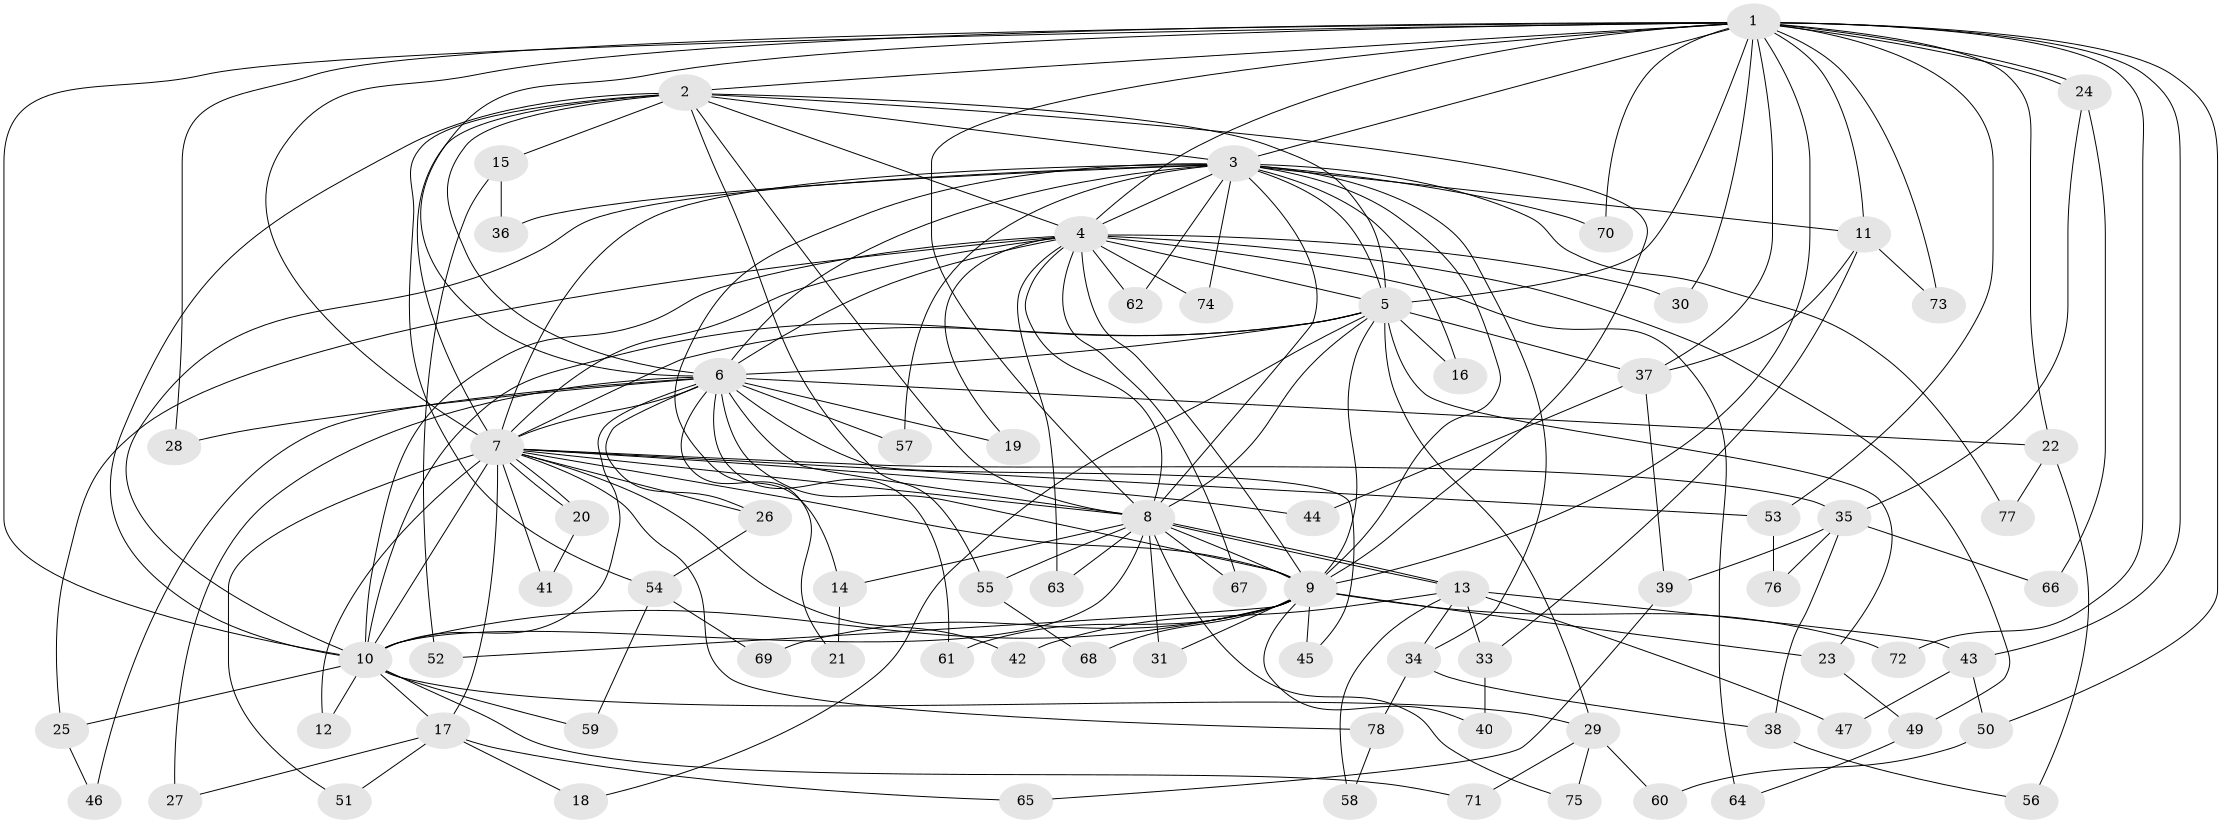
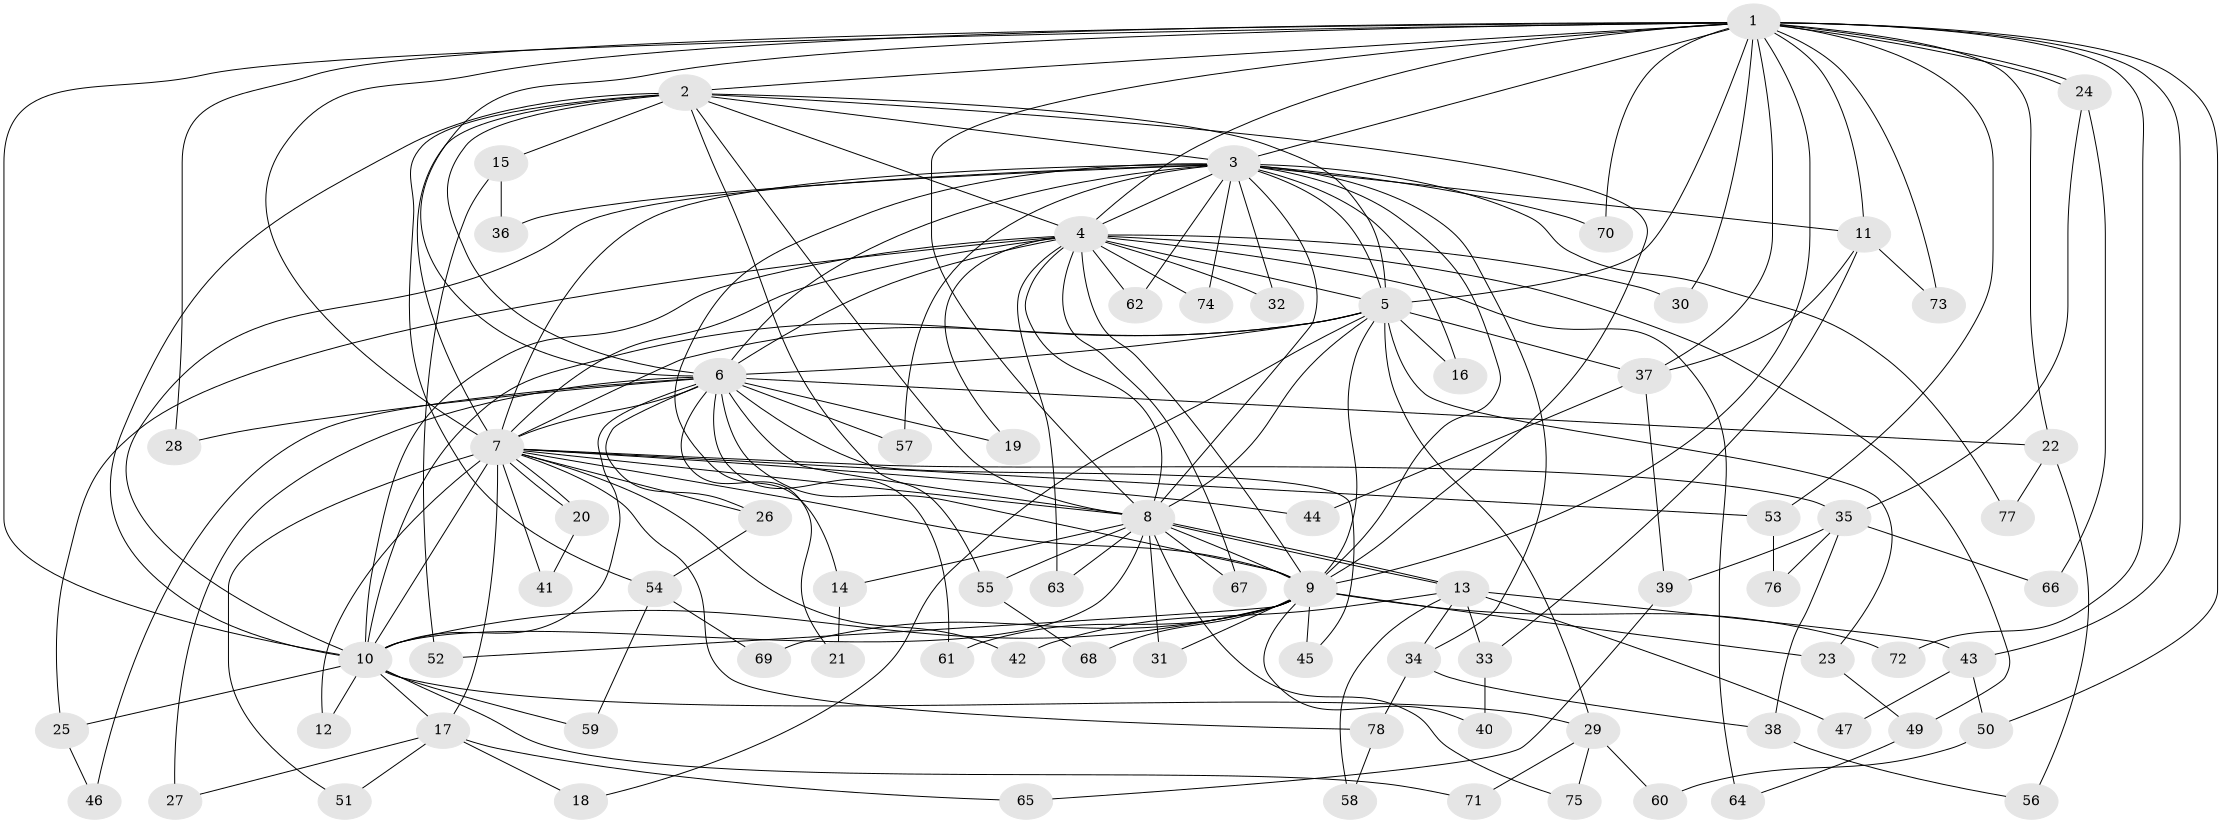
node "32": added
